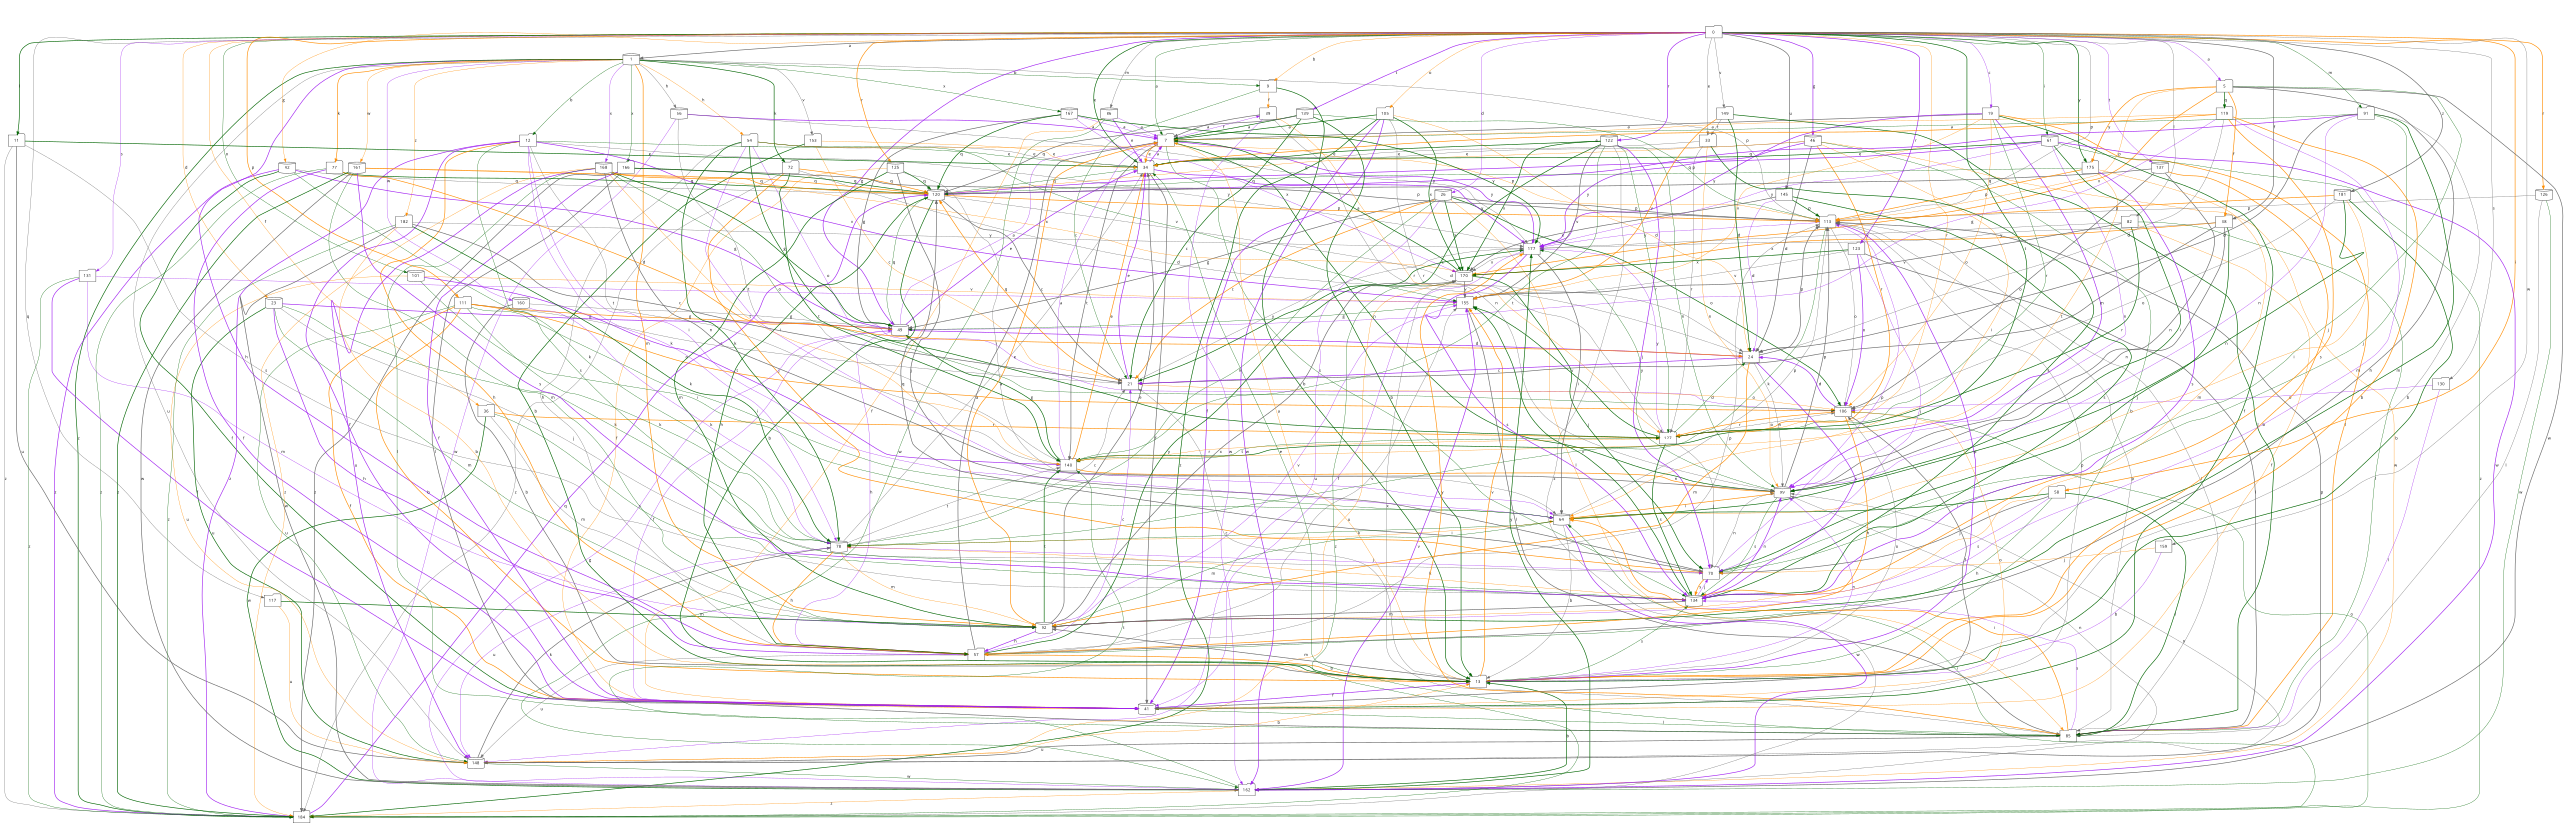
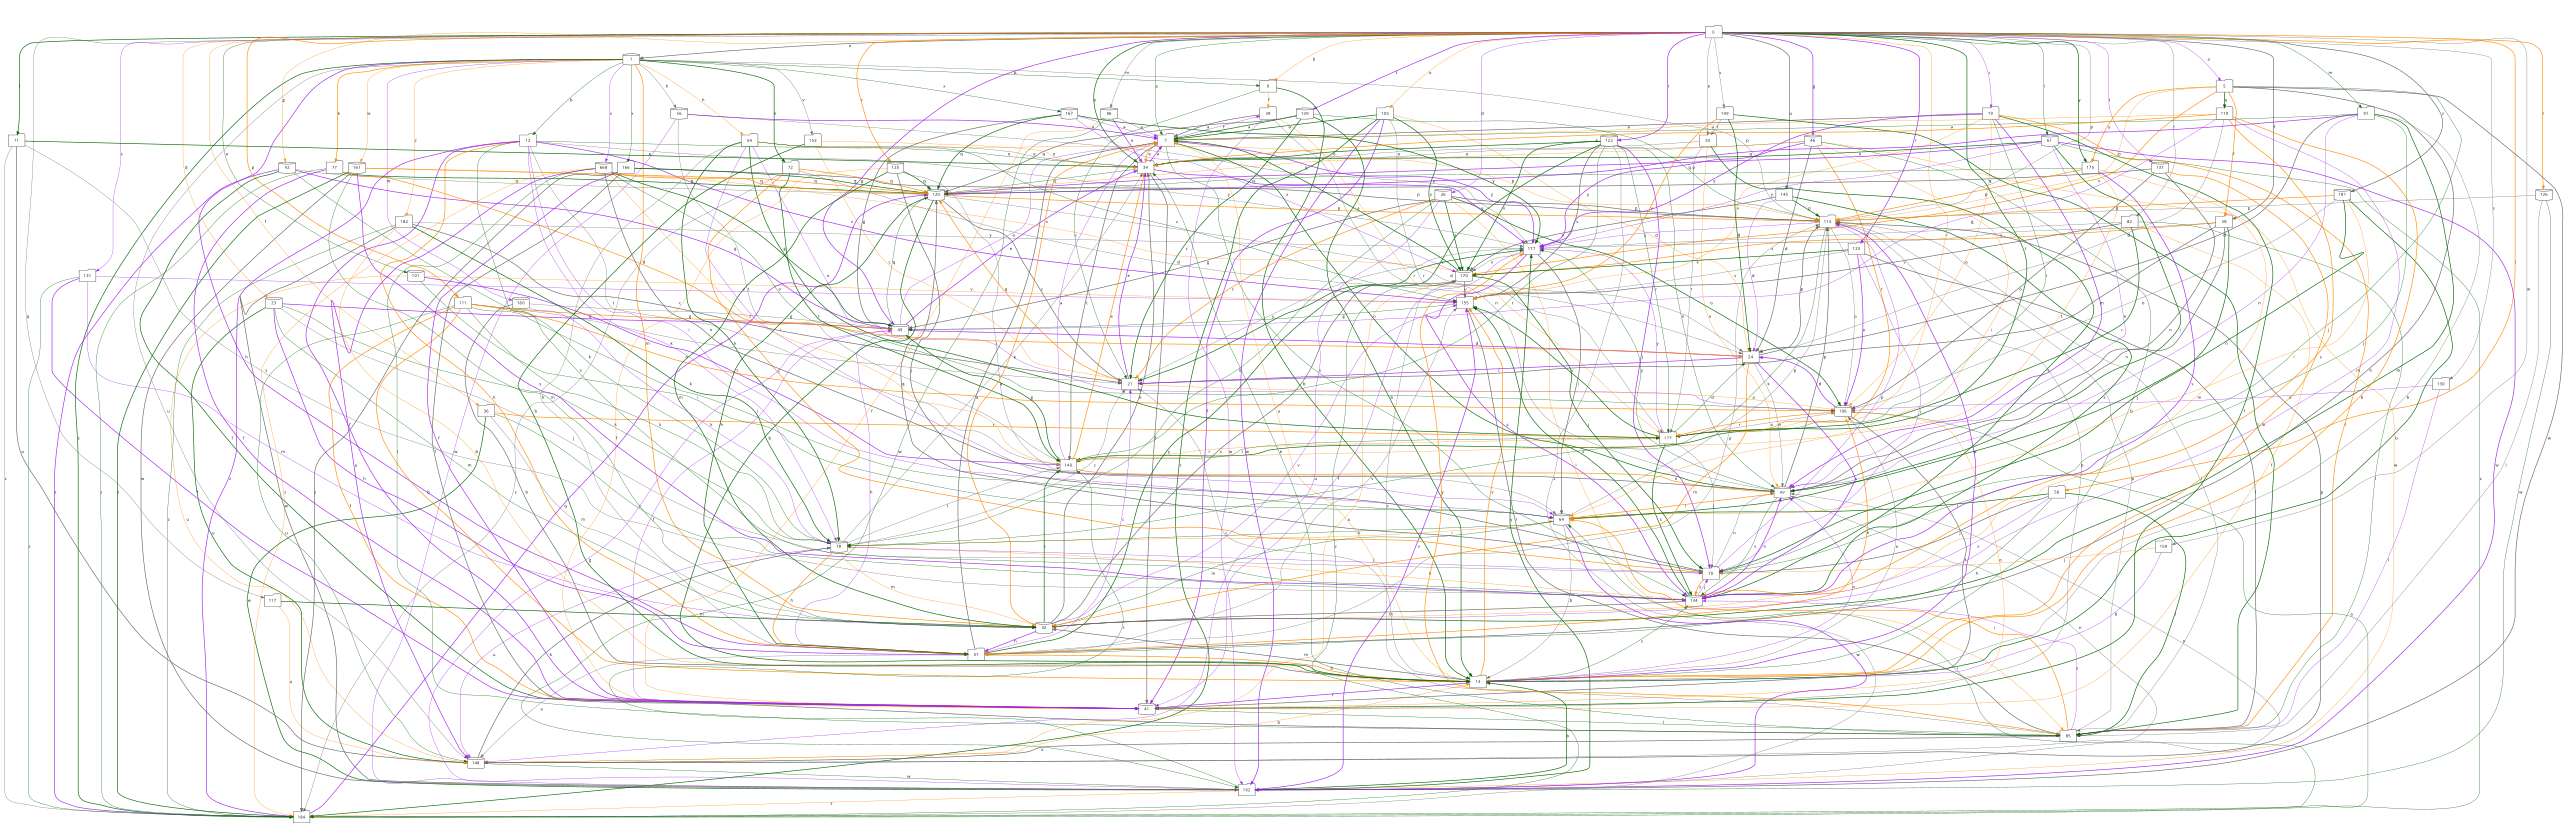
node "168": label "168" -> "668"
